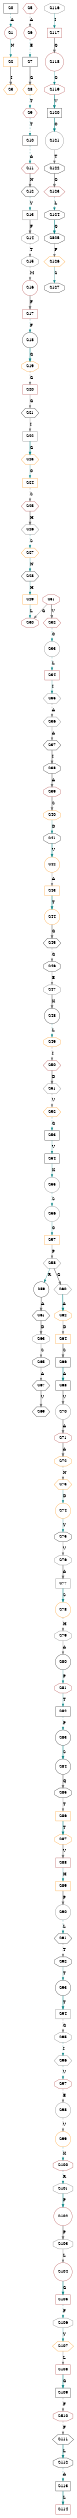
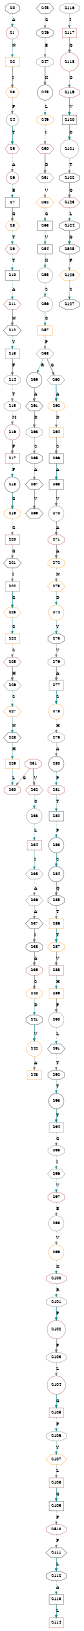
node "S0": shape box -> octagon
node "S4": added
node "S44": removed
